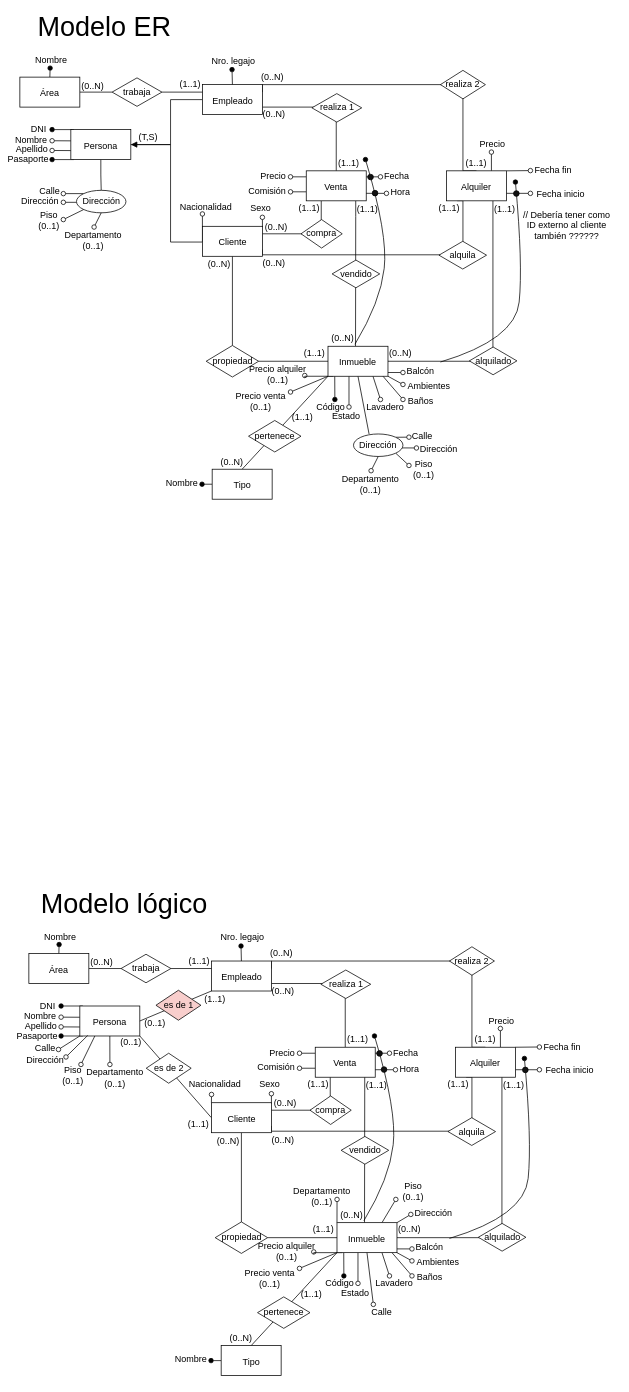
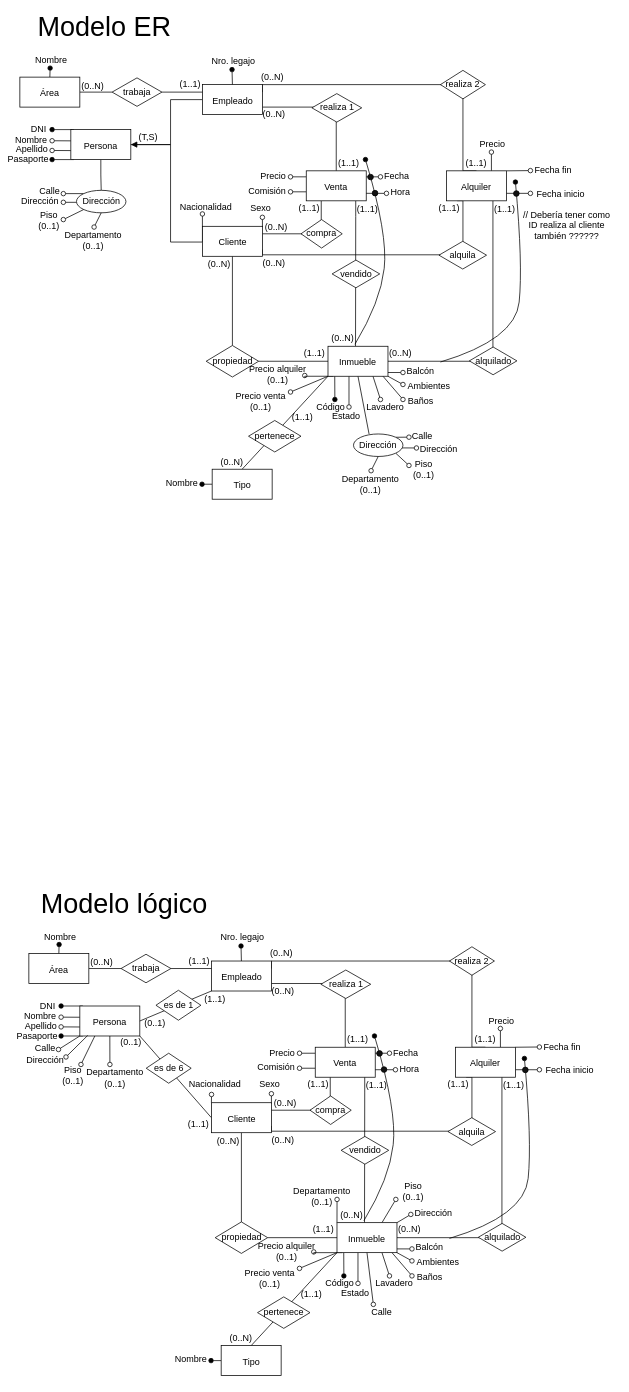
node "// Debería tener como ID externo al cliente también ??????": label "// Debería tener como ID externo al cliente también ??????" -> "// Debería tener como ID realiza al cliente también ??????"
node "es de 1": fillcolor #f8cecc -> #ffffff
node "es de 2": label "es de 2" -> "es de 6"
